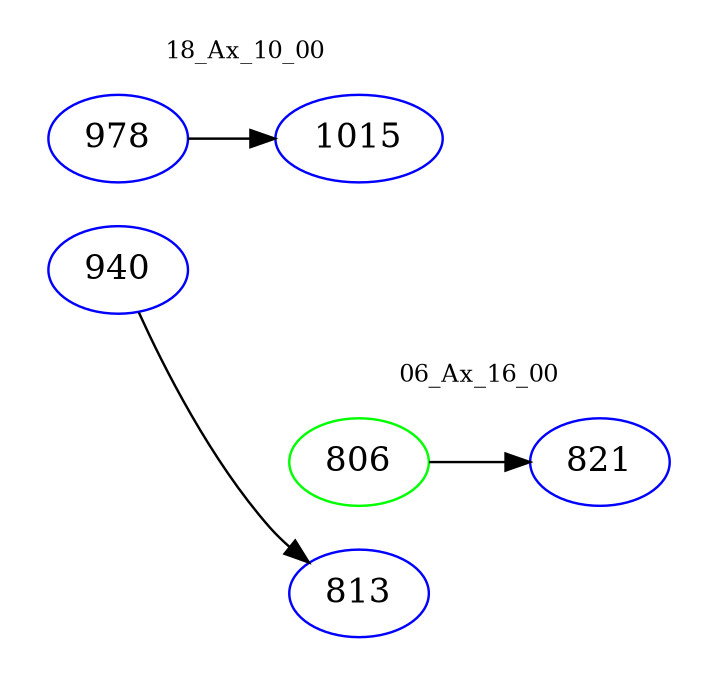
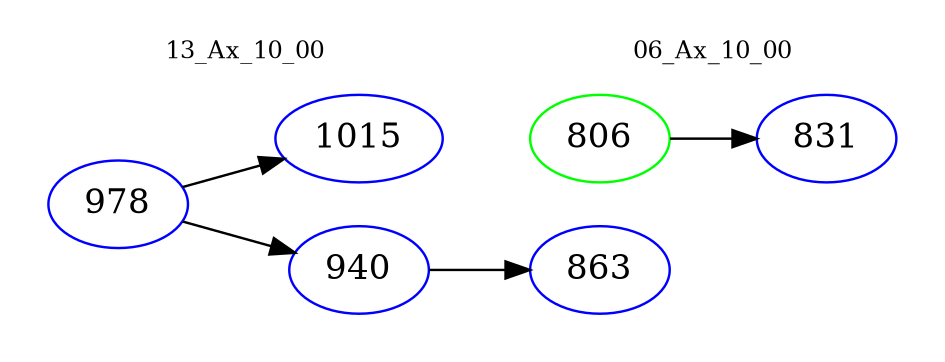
cluster "18_Ax_10_00": label "18_Ax_10_00" -> "13_Ax_10_00"
edge "978" -> "940": added
cluster "06_Ax_16_00": label "06_Ax_16_00" -> "06_Ax_10_00"
node "821": label "821" -> "831"
node "813": label "813" -> "863"
